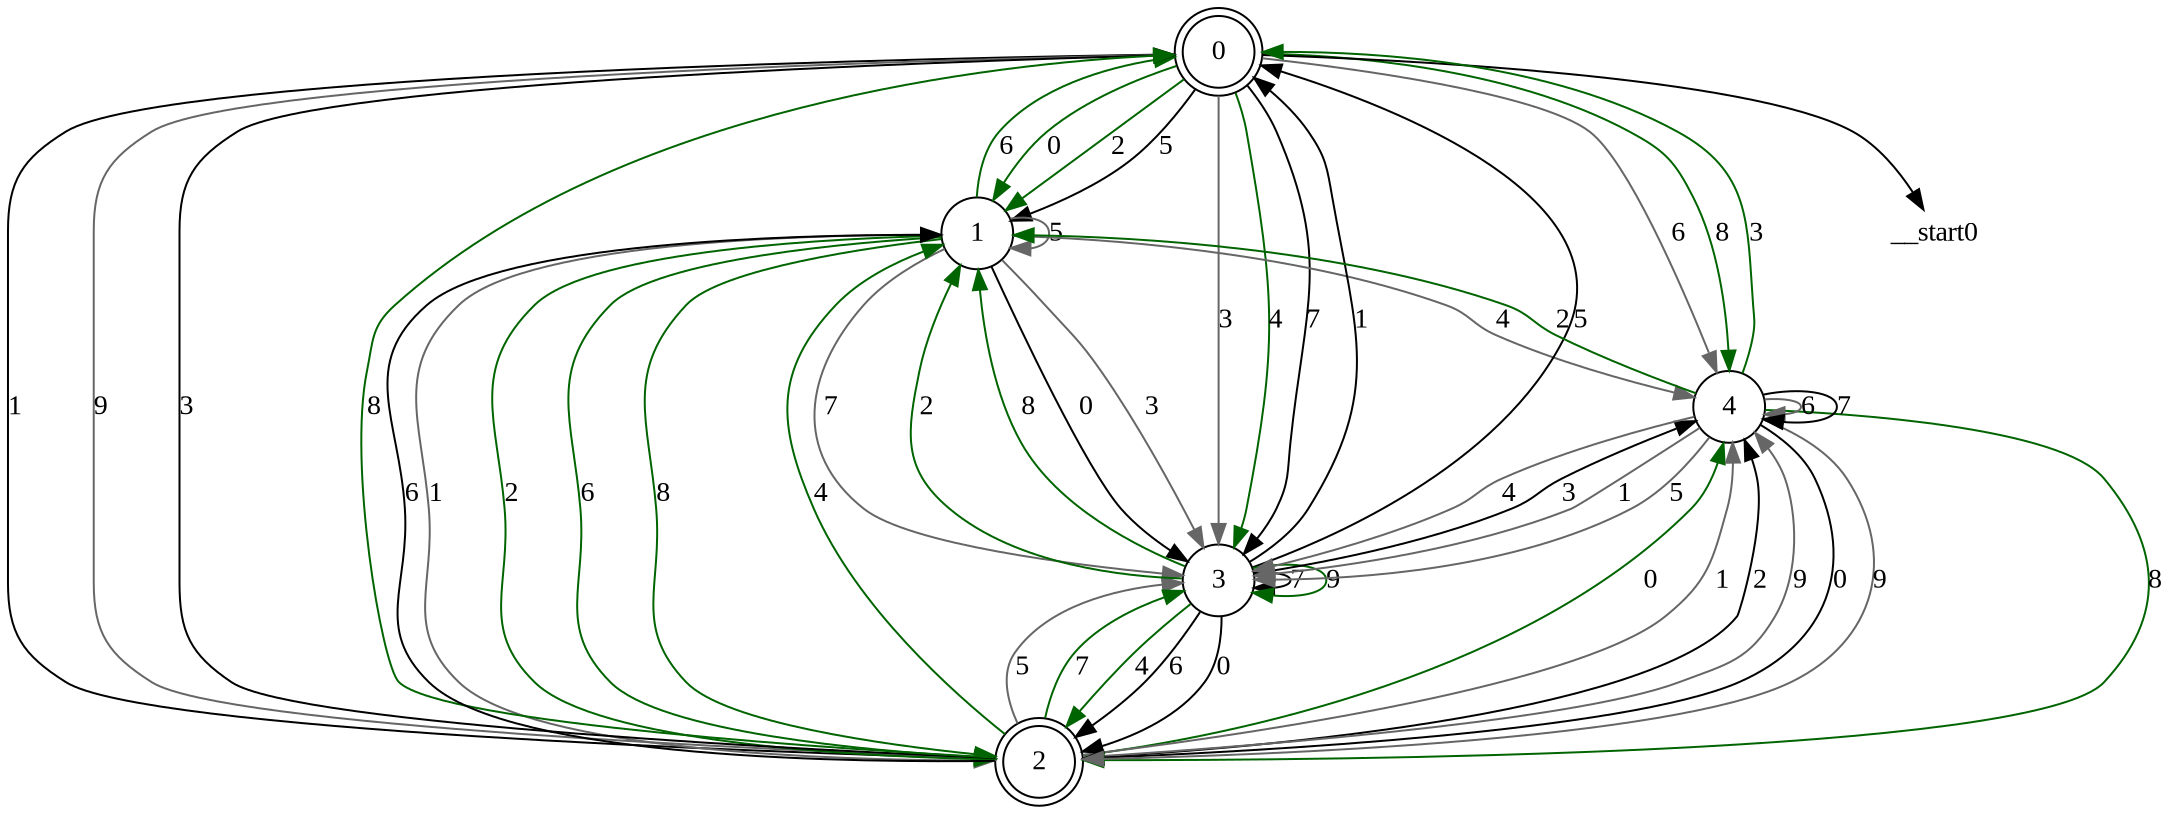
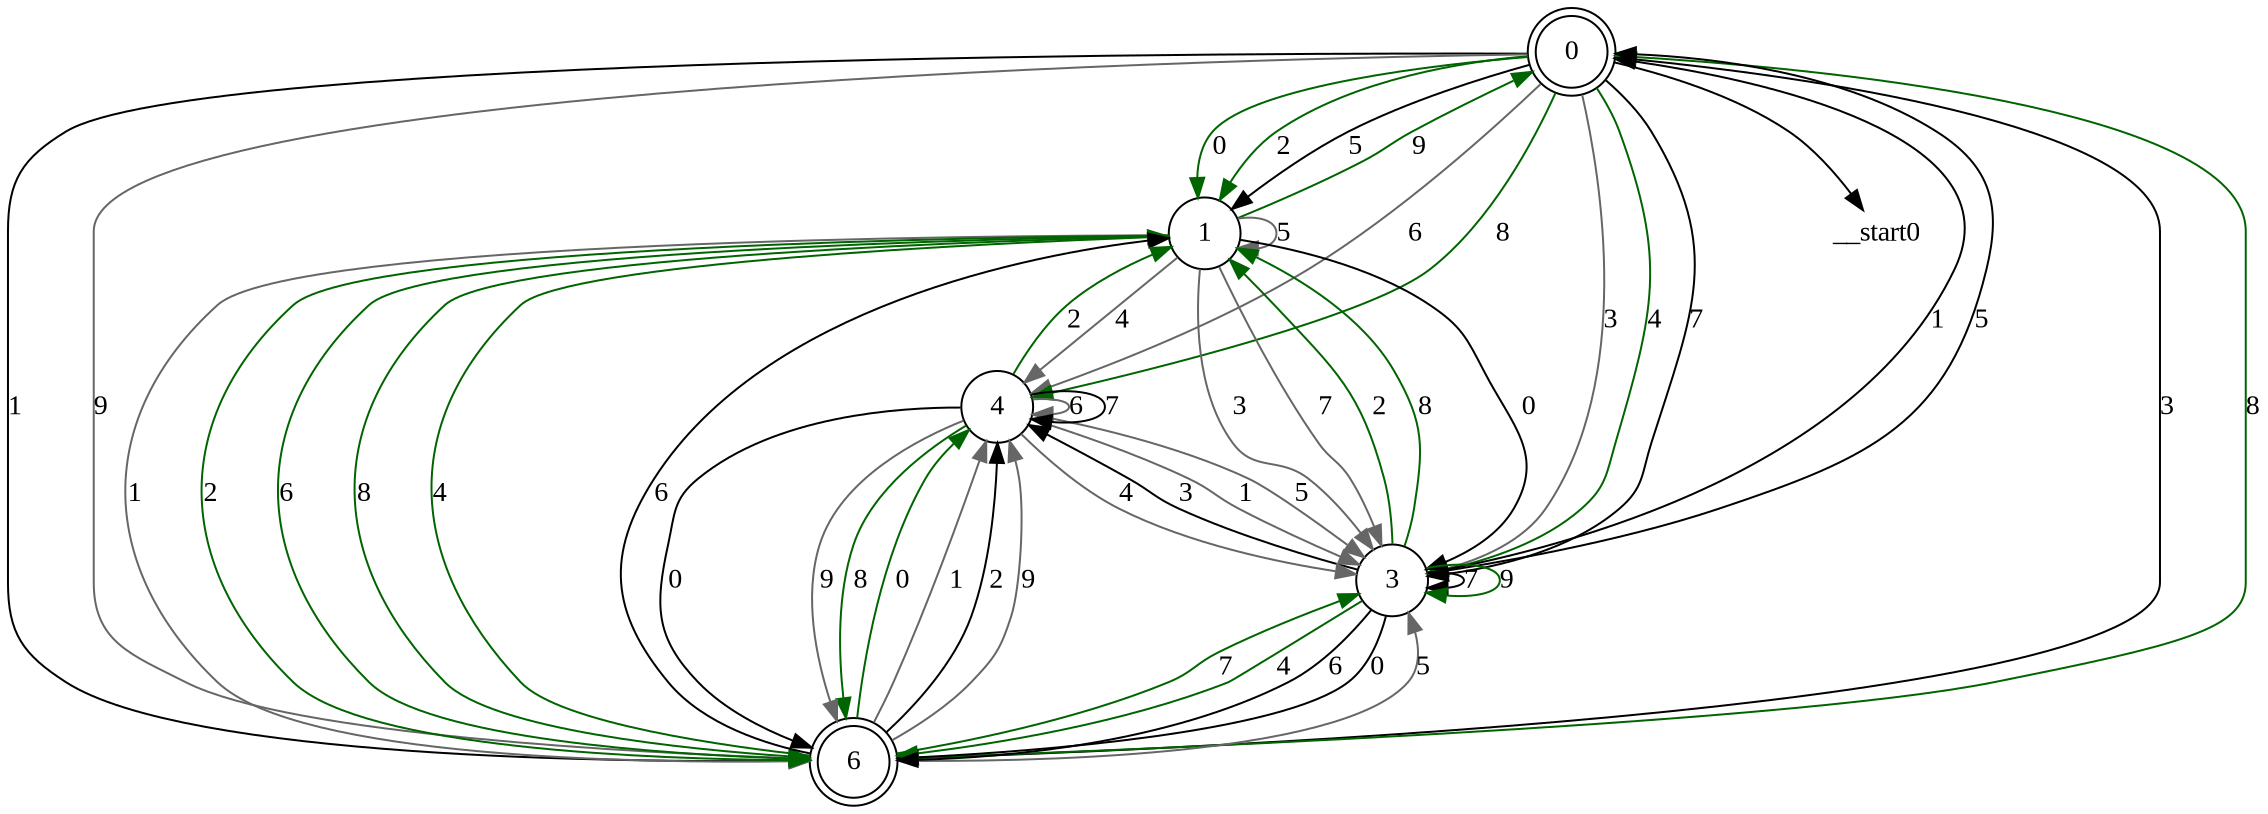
edge "4" -> "0": removed, label "3"
edge "1" -> "0": label "6" -> "9"
node "2": label "2" -> "6"
